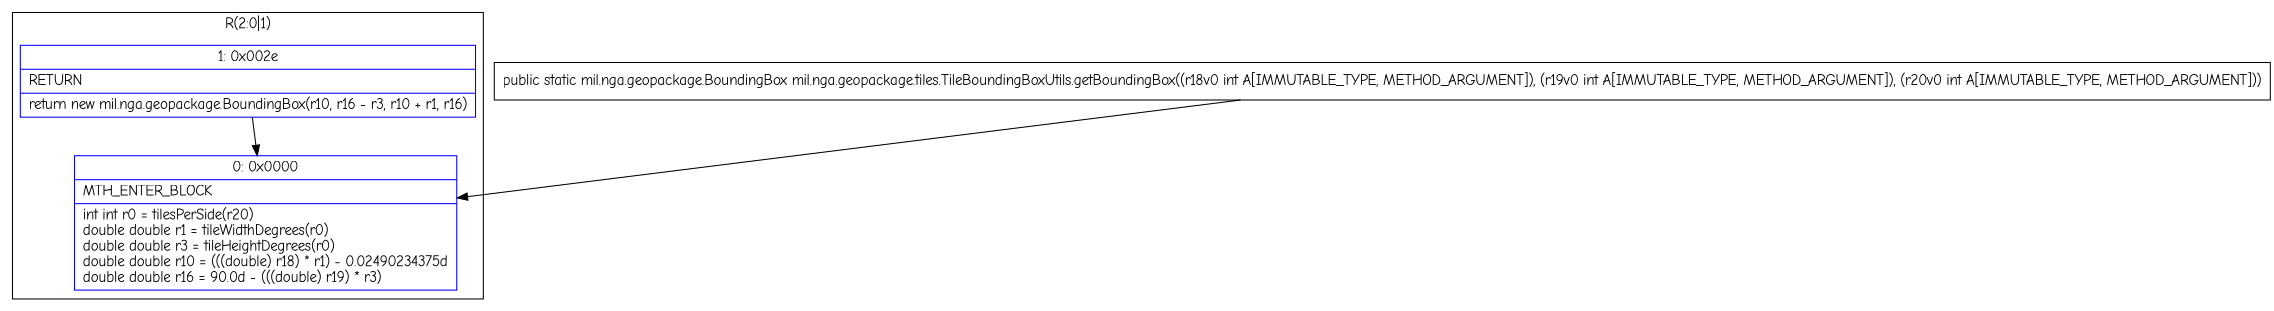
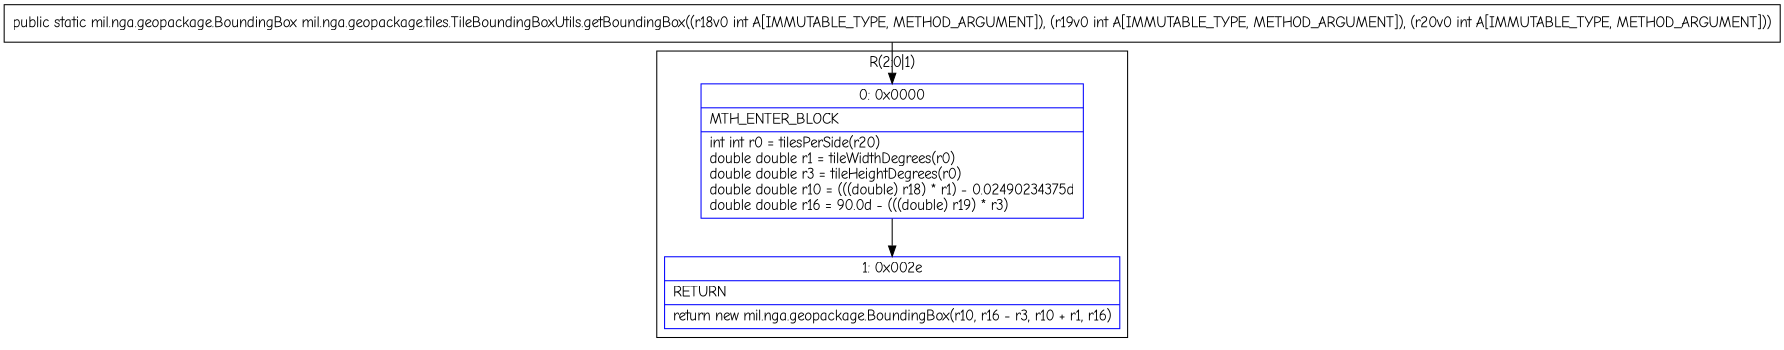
edge "1: 0x002e" -> "0: 0x0000": reversed
